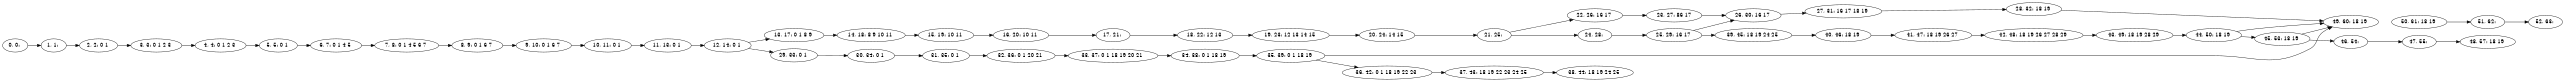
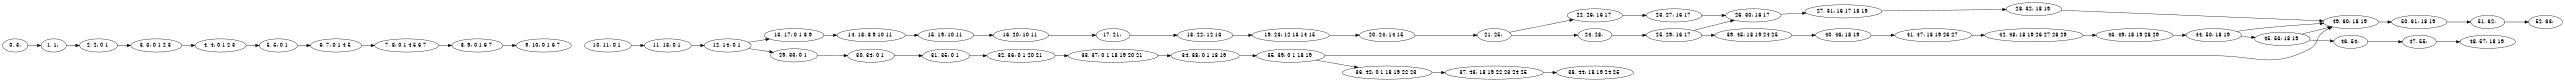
node "23, 27: 86 17": label "23, 27: 86 17" -> "23, 27: 16 17"
edge "49, 60: 18 19" -> "50, 61: 18 19": added
node "0, 0:": label "0, 0:" -> "0, 3:"
edge "9, 10: 0 1 6 7" -> "10, 11: 0 1": removed
